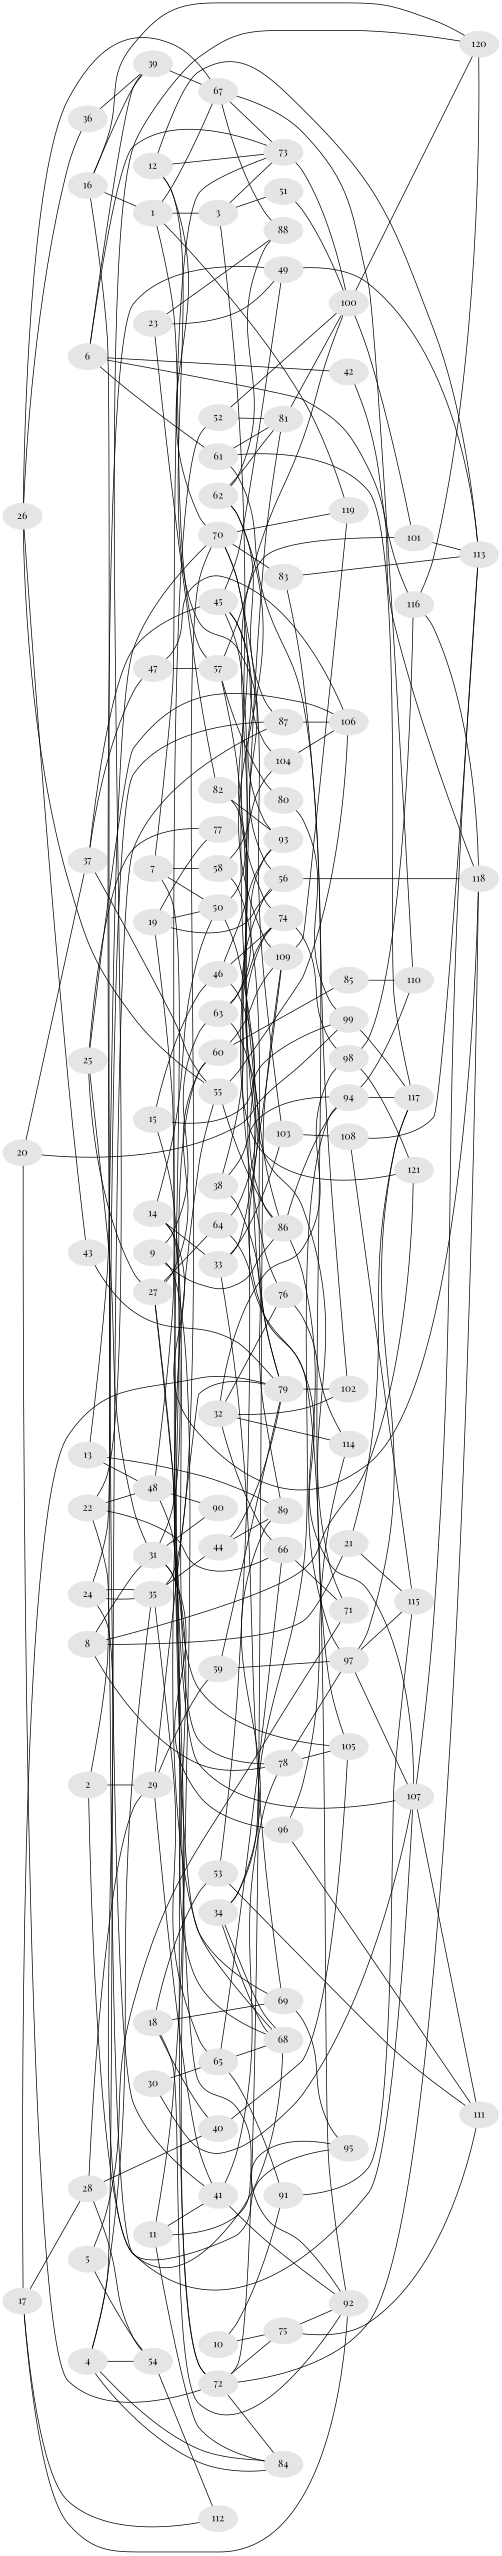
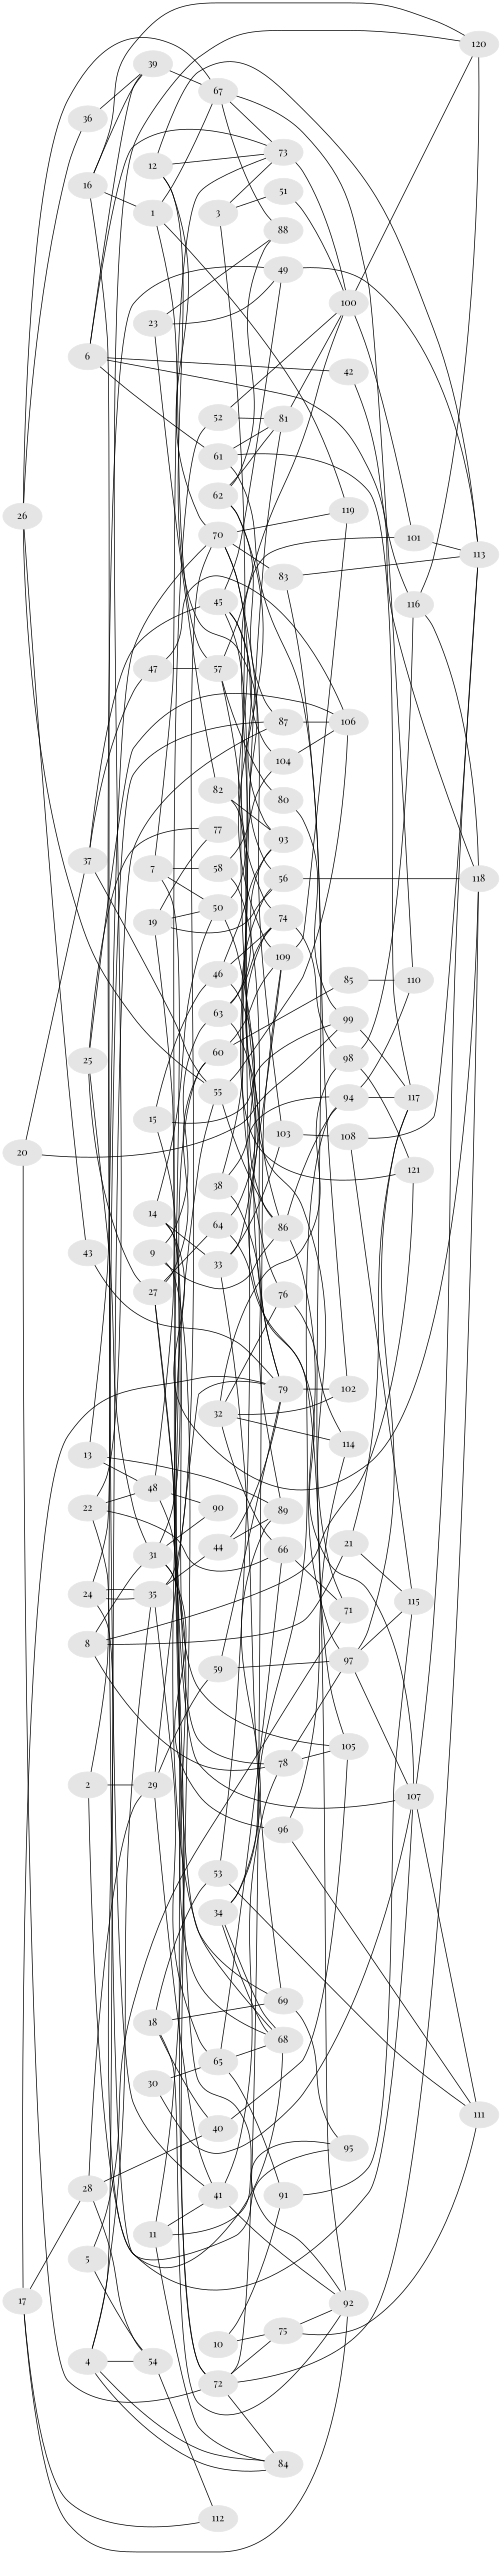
edge "1" -- "3": removed
